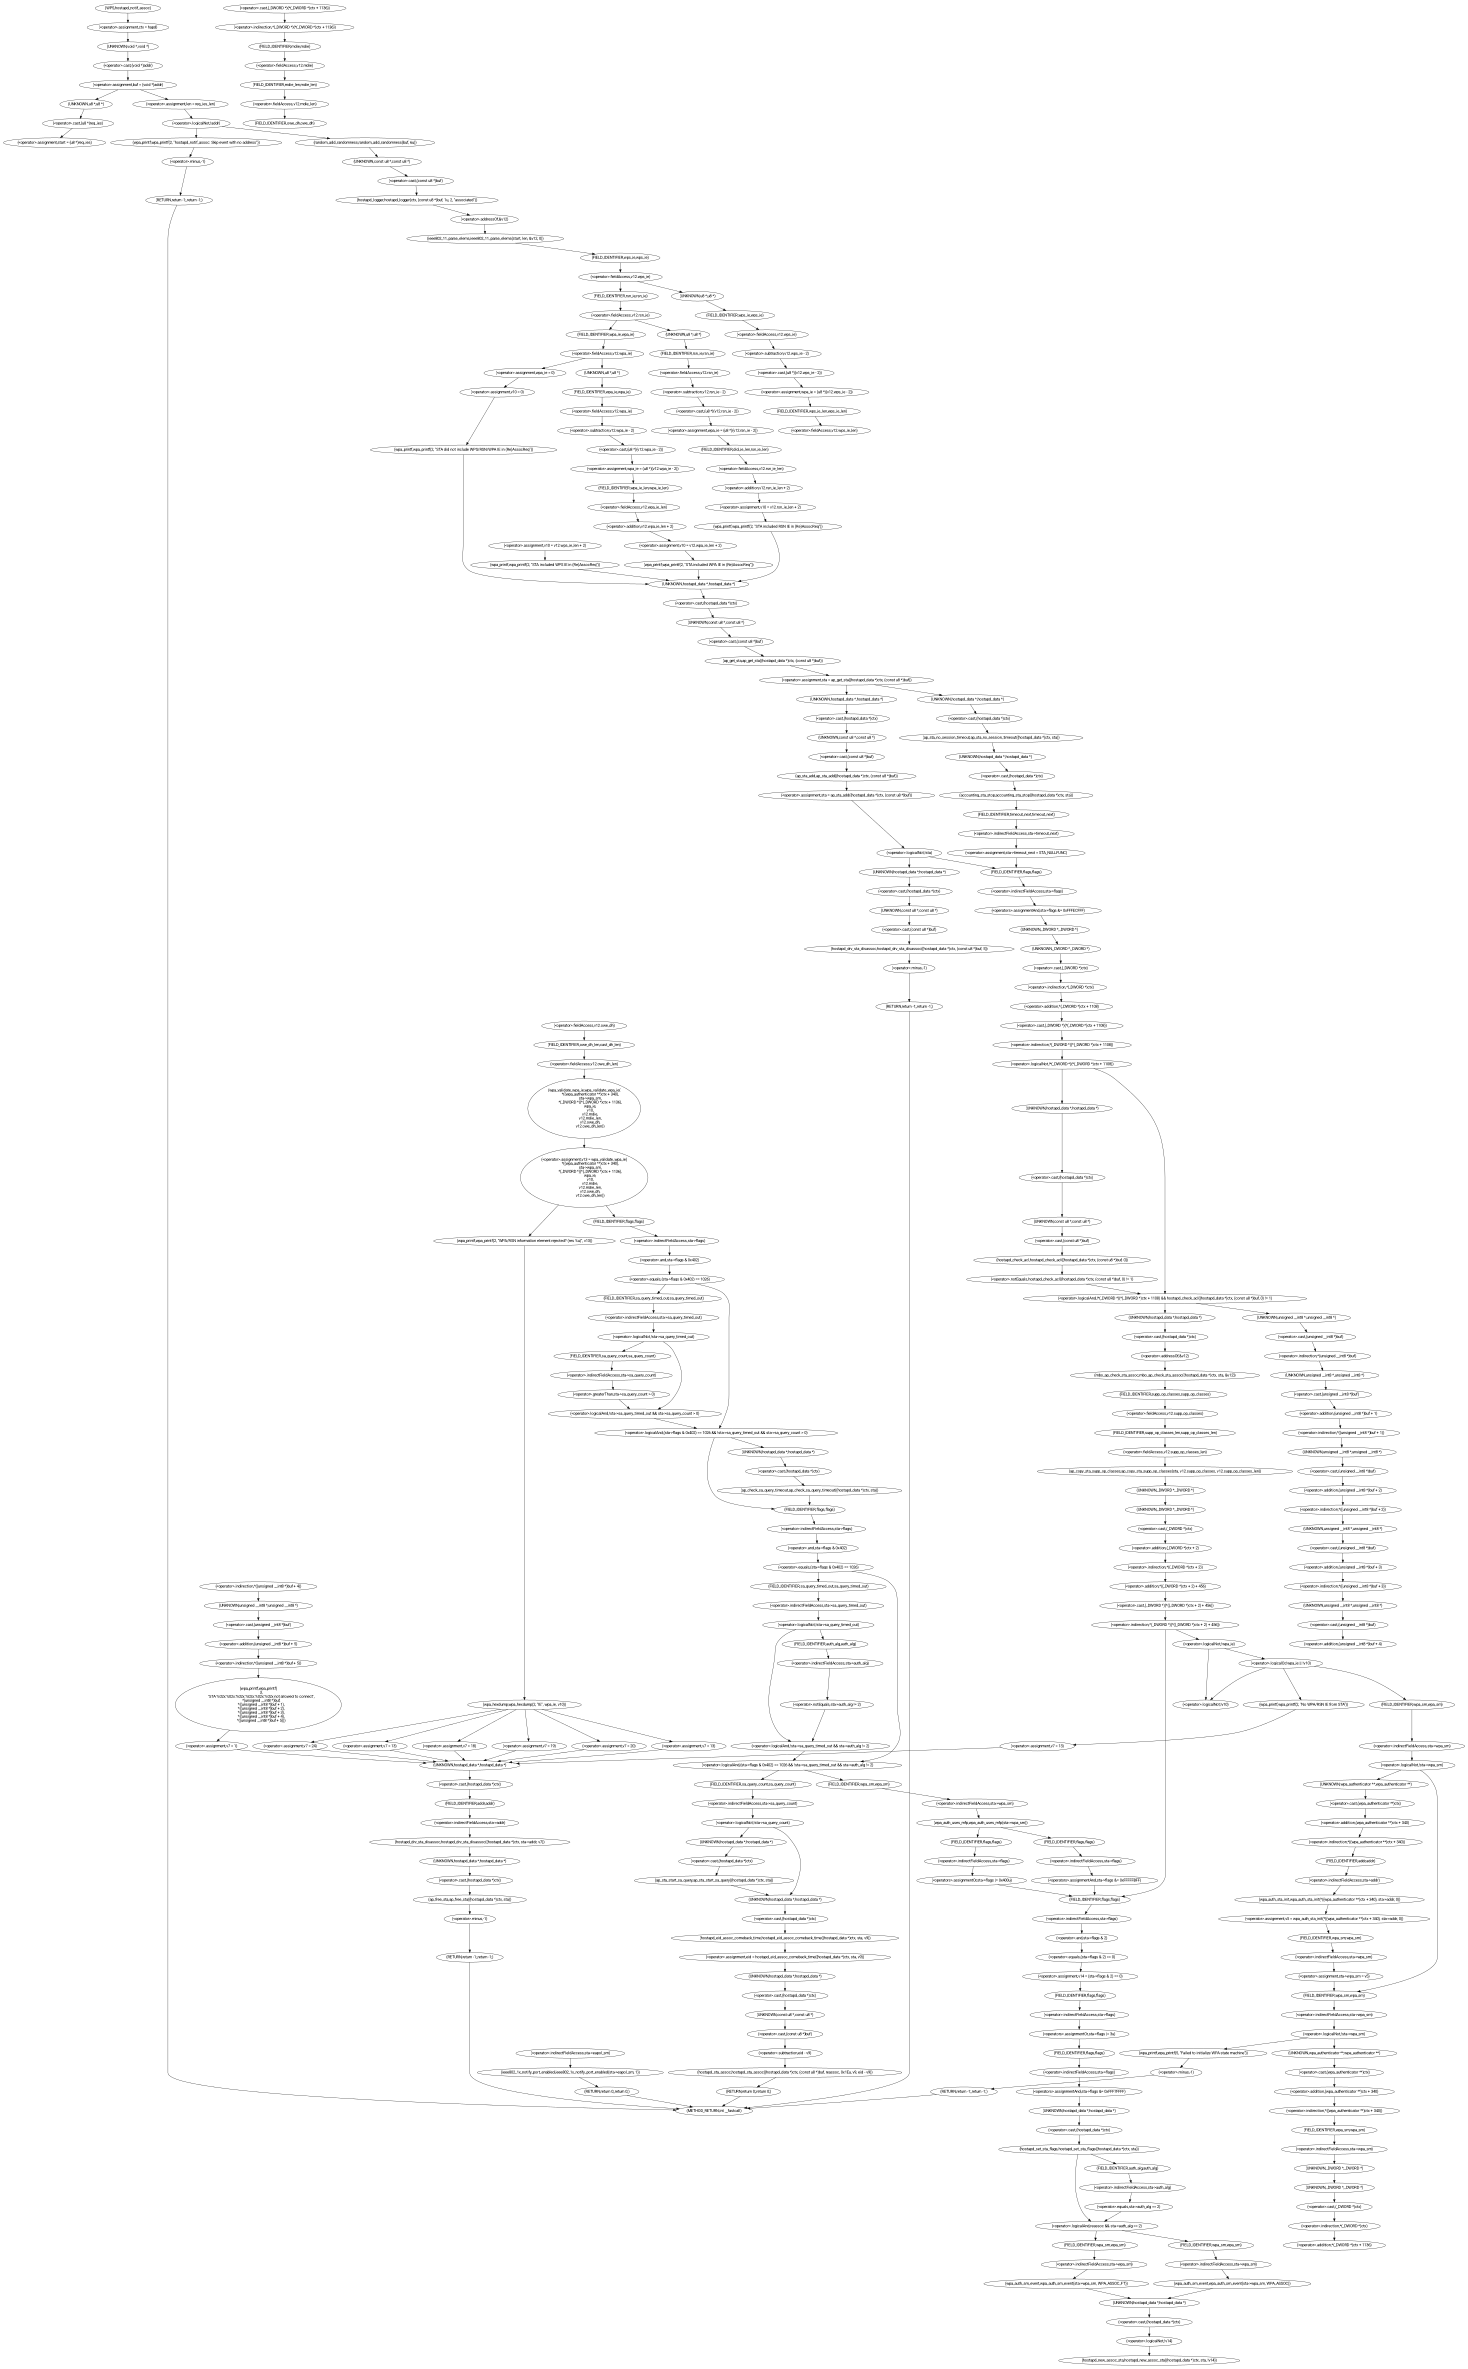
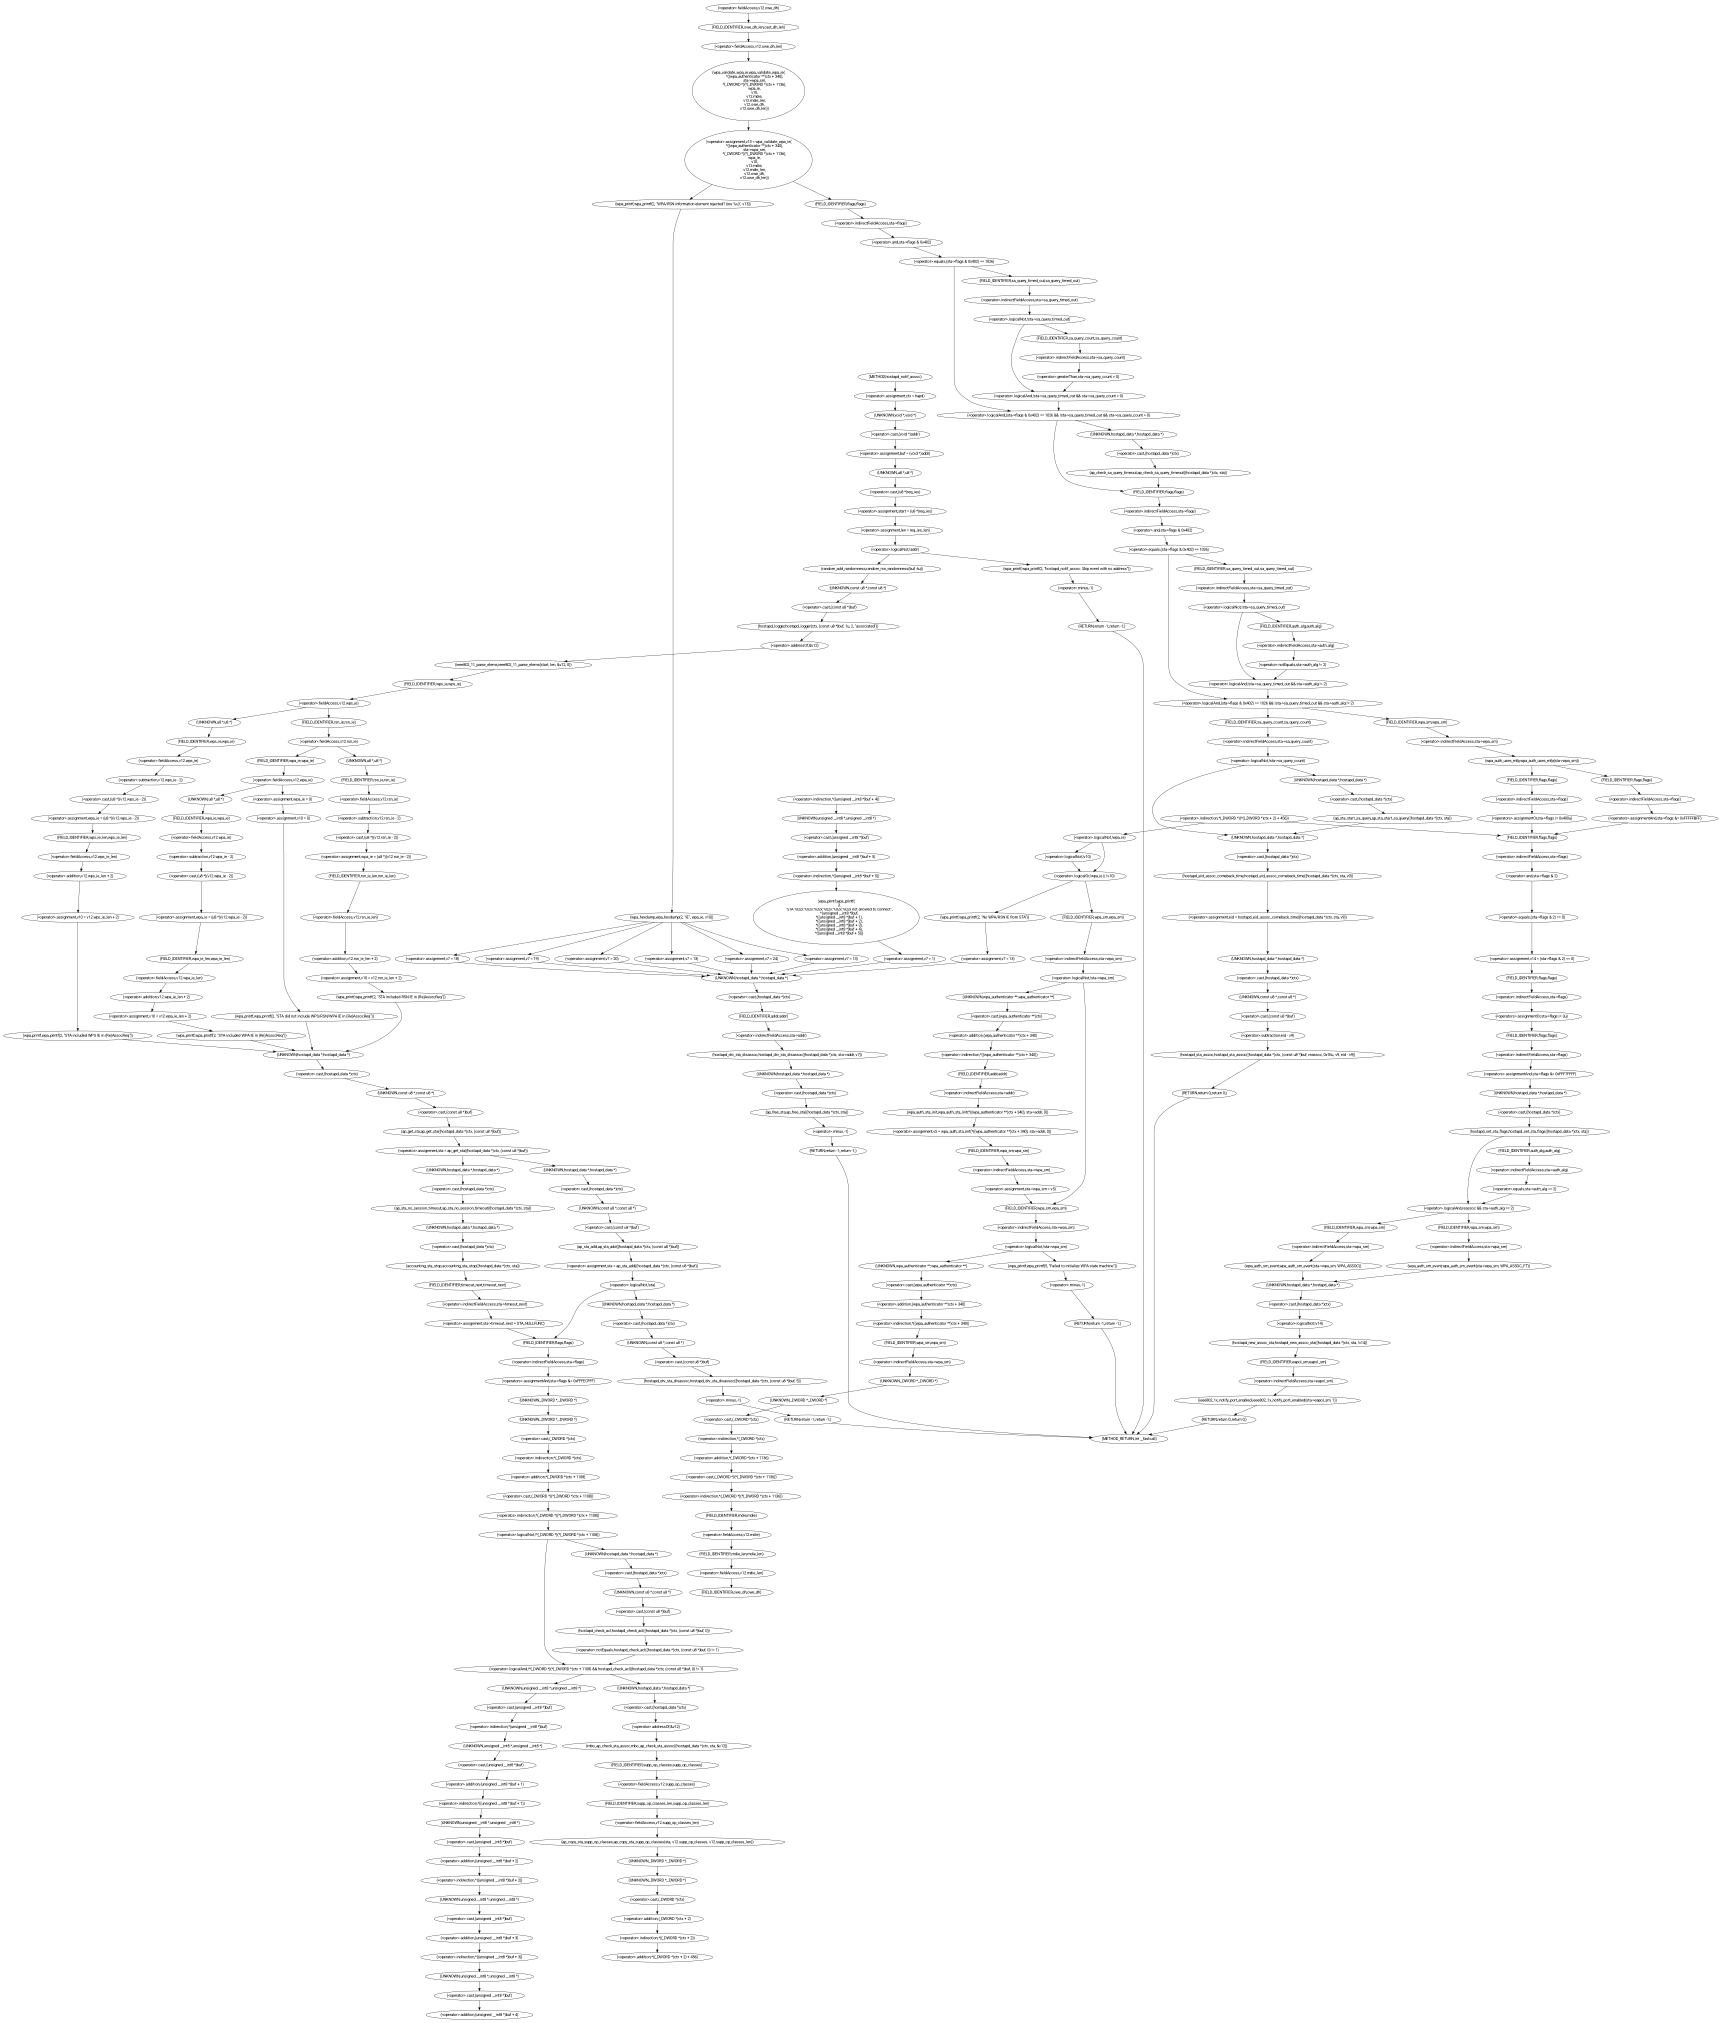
node "(WPS,hostapd_notif_assoc)": label "(WPS,hostapd_notif_assoc)" -> "(METHOD,hostapd_notif_assoc)"
edge "(<operator>.assignment,buf = (void *)addr)" -> "(<operator>.assignment,len = req_ies_len)": now "(<operator>.assignment,start = (u8 *)req_ies)" -> "(<operator>.assignment,len = req_ies_len)"
node "(random_add_randomness,random_add_randomness(buf, 6u))": label "(random_add_randomness,random_add_randomness(buf, 6u))" -> "(random_add_randomness,random_rsn_randomness(buf, 6u))"
node "(FIELD_IDENTIFIER,did_ie_len,rsn_ie_len)": label "(FIELD_IDENTIFIER,did_ie_len,rsn_ie_len)" -> "(FIELD_IDENTIFIER,rsn_ie_len,rsn_ie_len)"
node "(<operator>.addition,v12.wps_ie_len + 2)": added
node "(FIELD_IDENTIFIER,eapol_sm,eapol_sm)": added
edge "(<operator>.addition,*(_DWORD *)ctx + 1136)" -> "(<operator>.cast,(_DWORD *)(*(_DWORD *)ctx + 1136))": added
node "(<operator>.cast,(_DWORD *)(*((_DWORD *)ctx + 2) + 456))": removed
edge "(<operator>.logicalOr,!wpa_ie || !v10)" -> "(<operator>.logicalNot,!v10)": reversed
